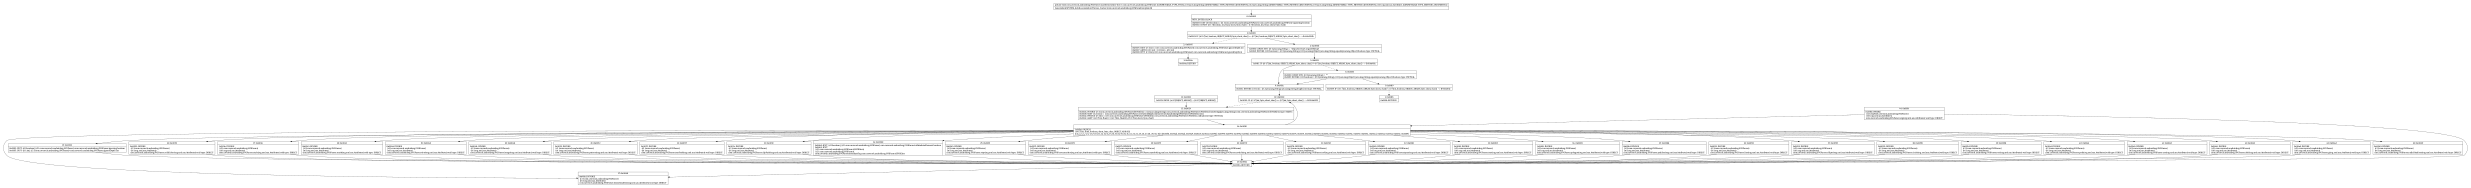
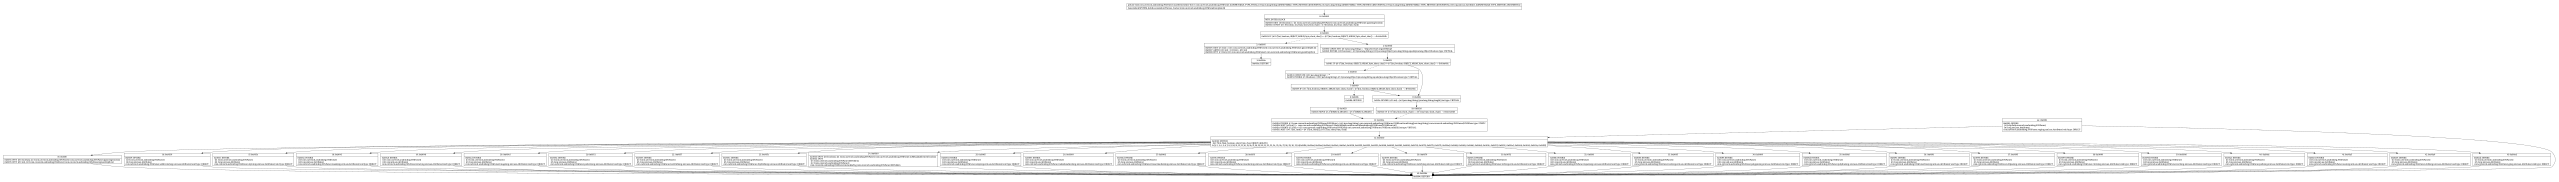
edge "6: 0x0013" -> "9: 0x001c": now "7: 0x0019" -> "9: 0x001c"
edge "14: 0x0030" -> "10: 0x0020": now "14: 0x0030" -> "36: 0x0091"
edge "45: 0x00b4" -> "27: 0x006d": reversed
